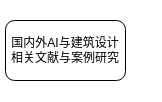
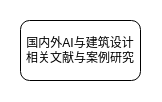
node "国内外AI与建筑设计相关文献与案例研究": moved (66, 51) -> (81, 51)
